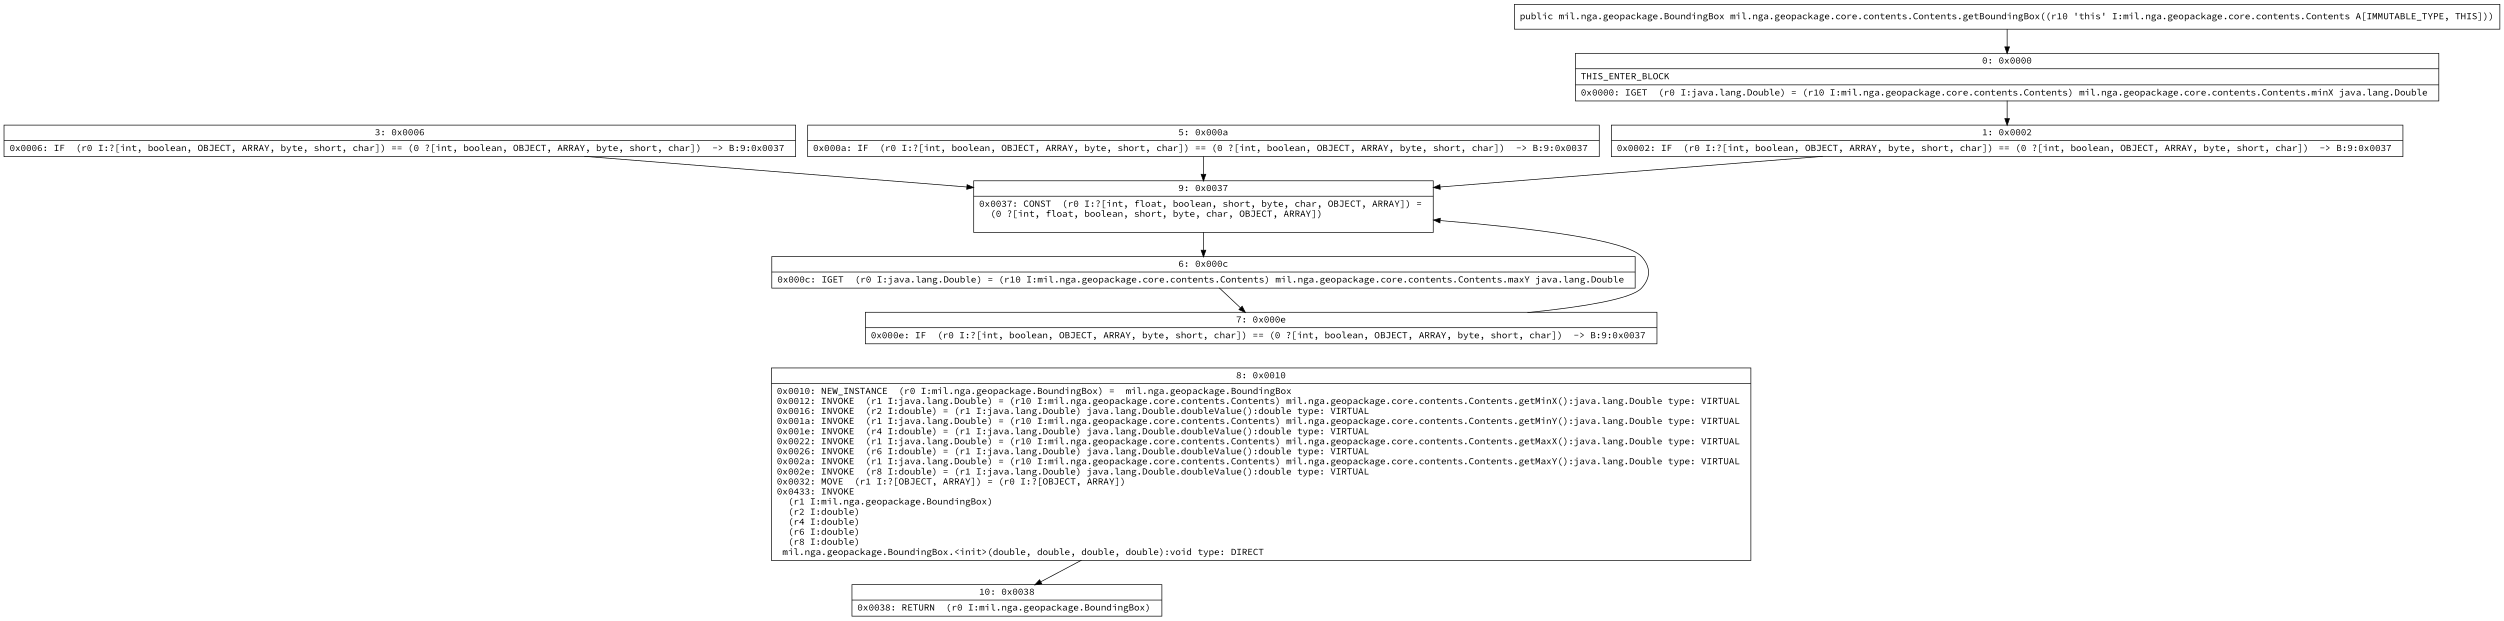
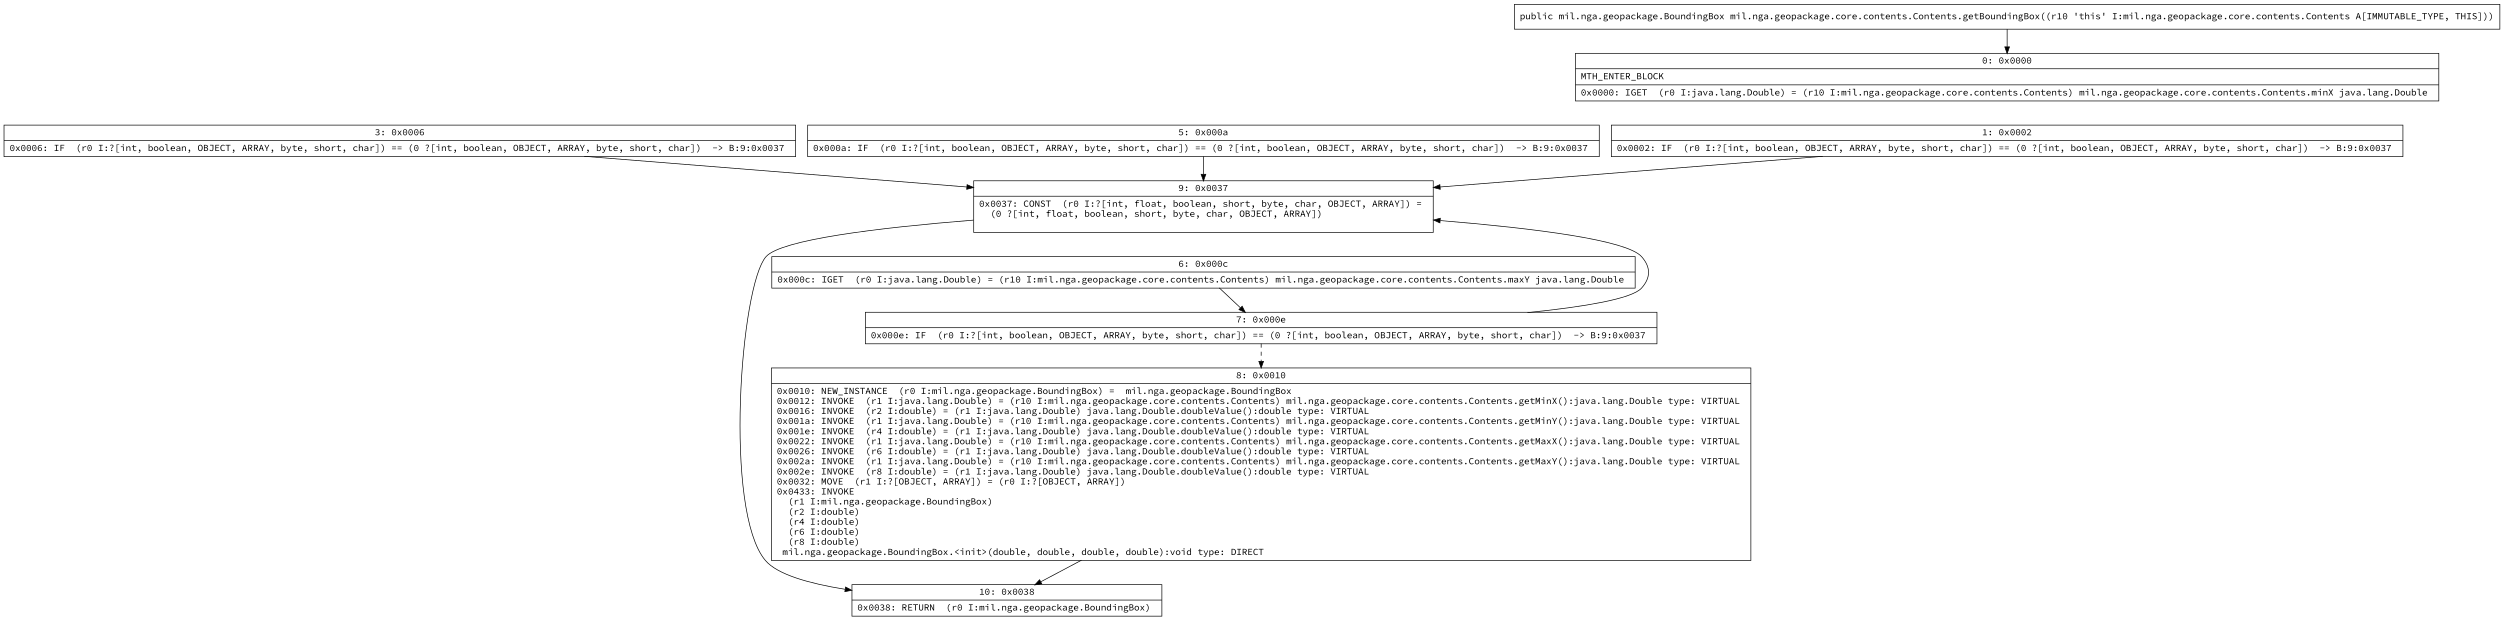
node "0: 0x0000": text "THIS_ENTER_BLOCK" -> "MTH_ENTER_BLOCK"
edge "0: 0x0000" -> "1: 0x0002": removed
edge "9: 0x0037" -> "6: 0x000c": now "9: 0x0037" -> "10: 0x0038"
edge "7: 0x000e" -> "8: 0x0010": added
